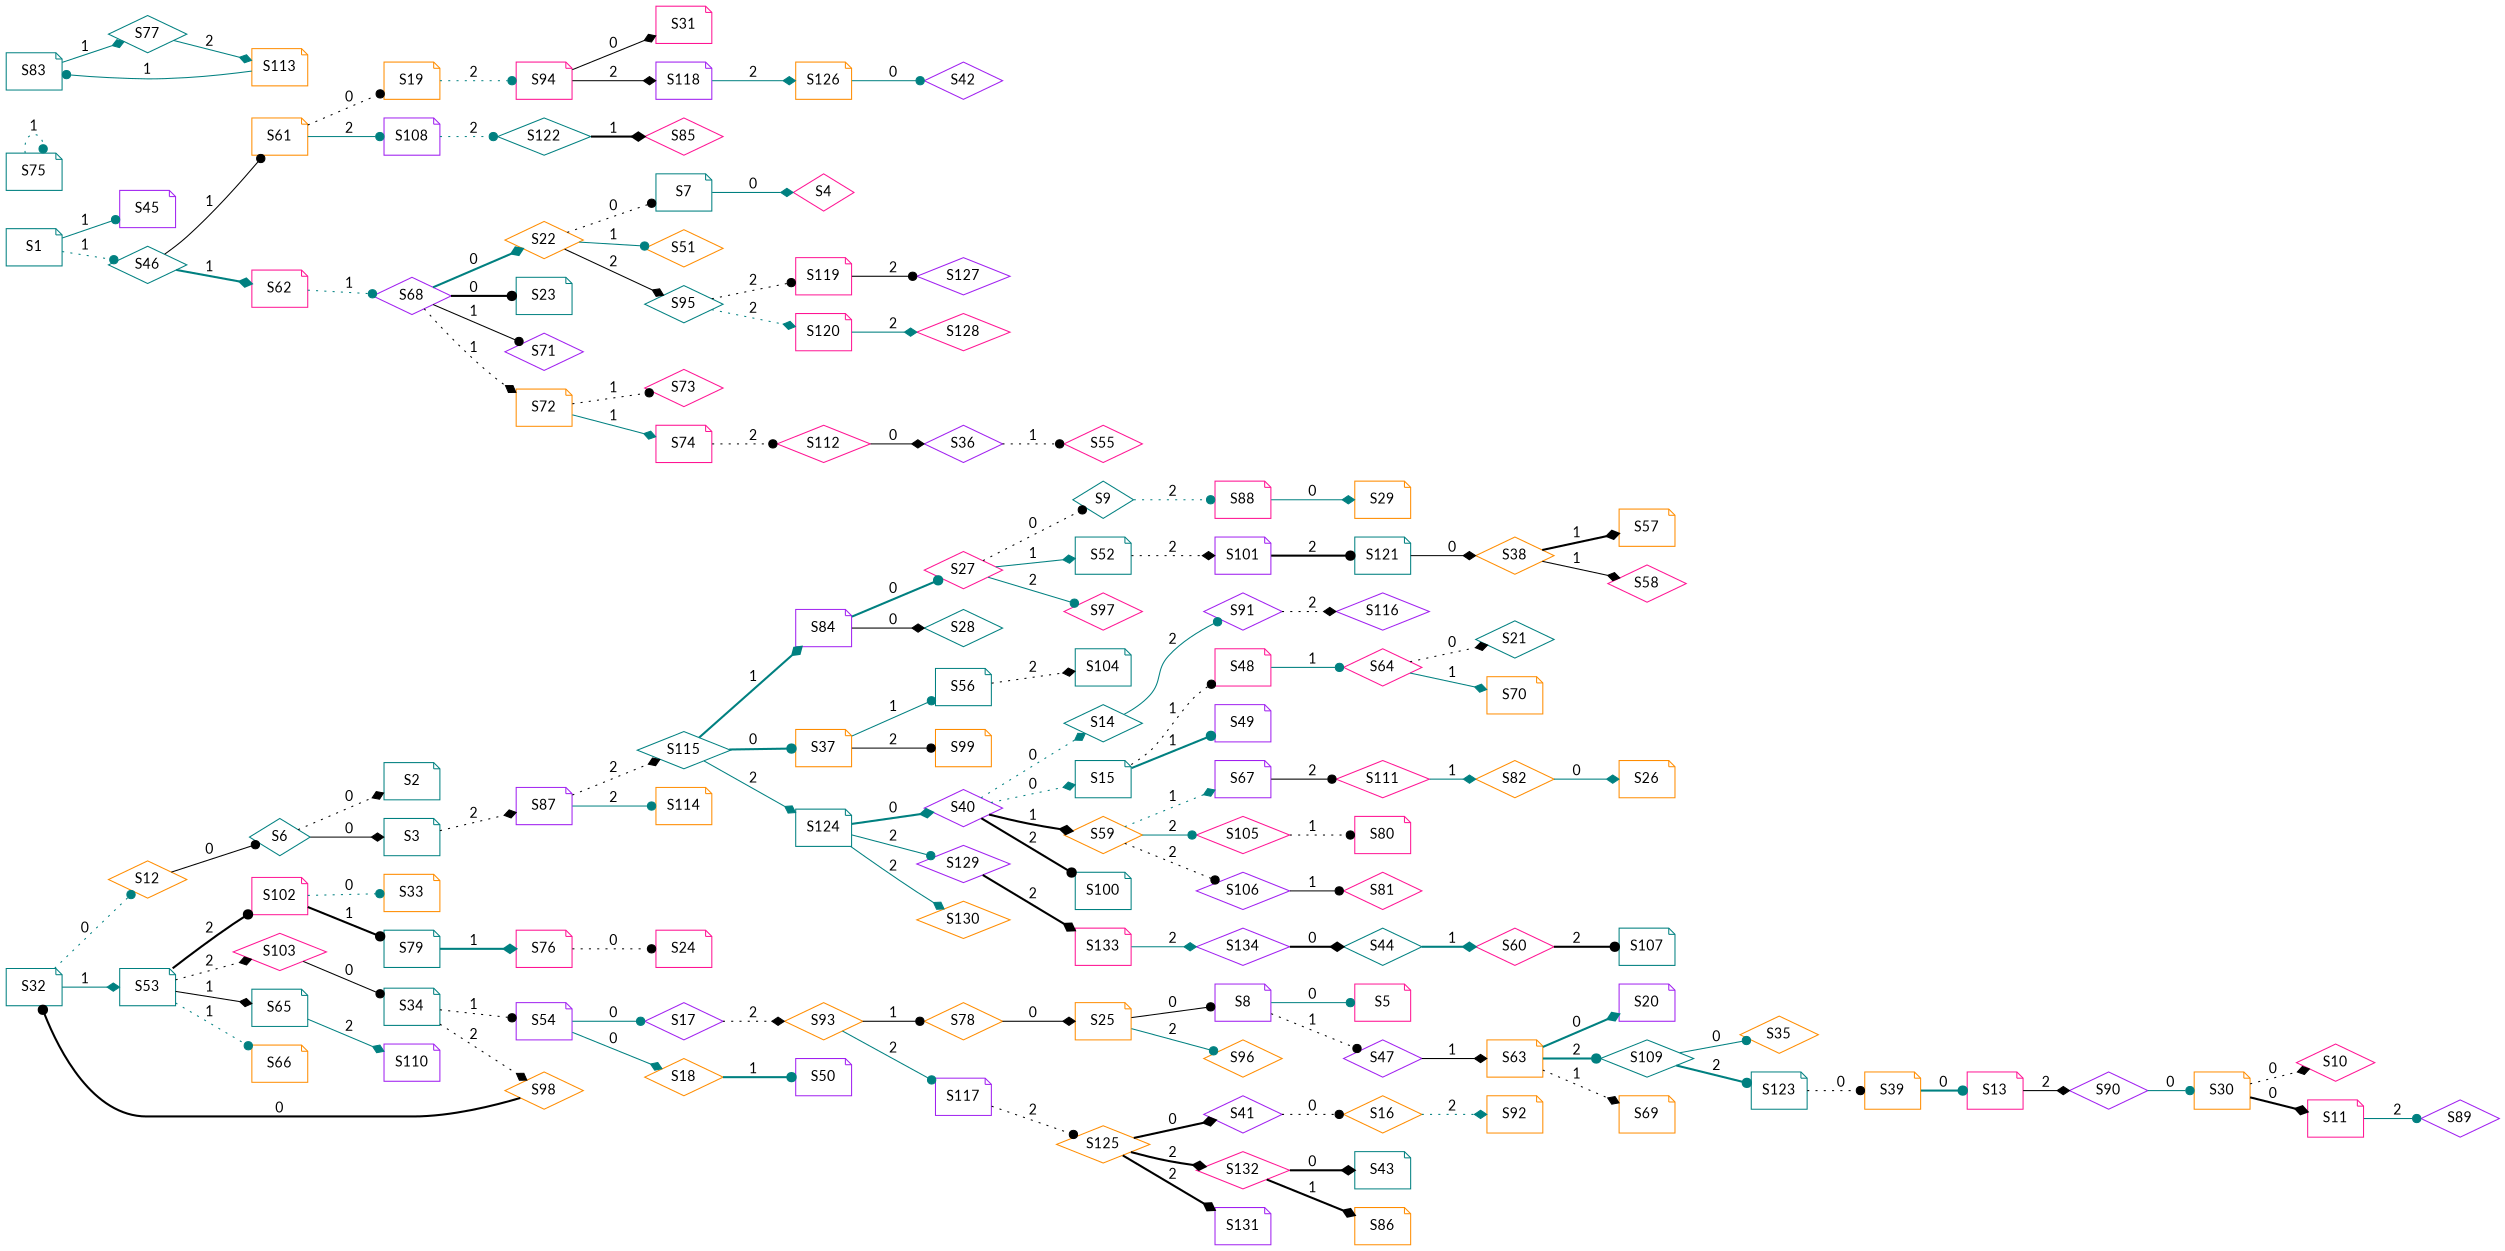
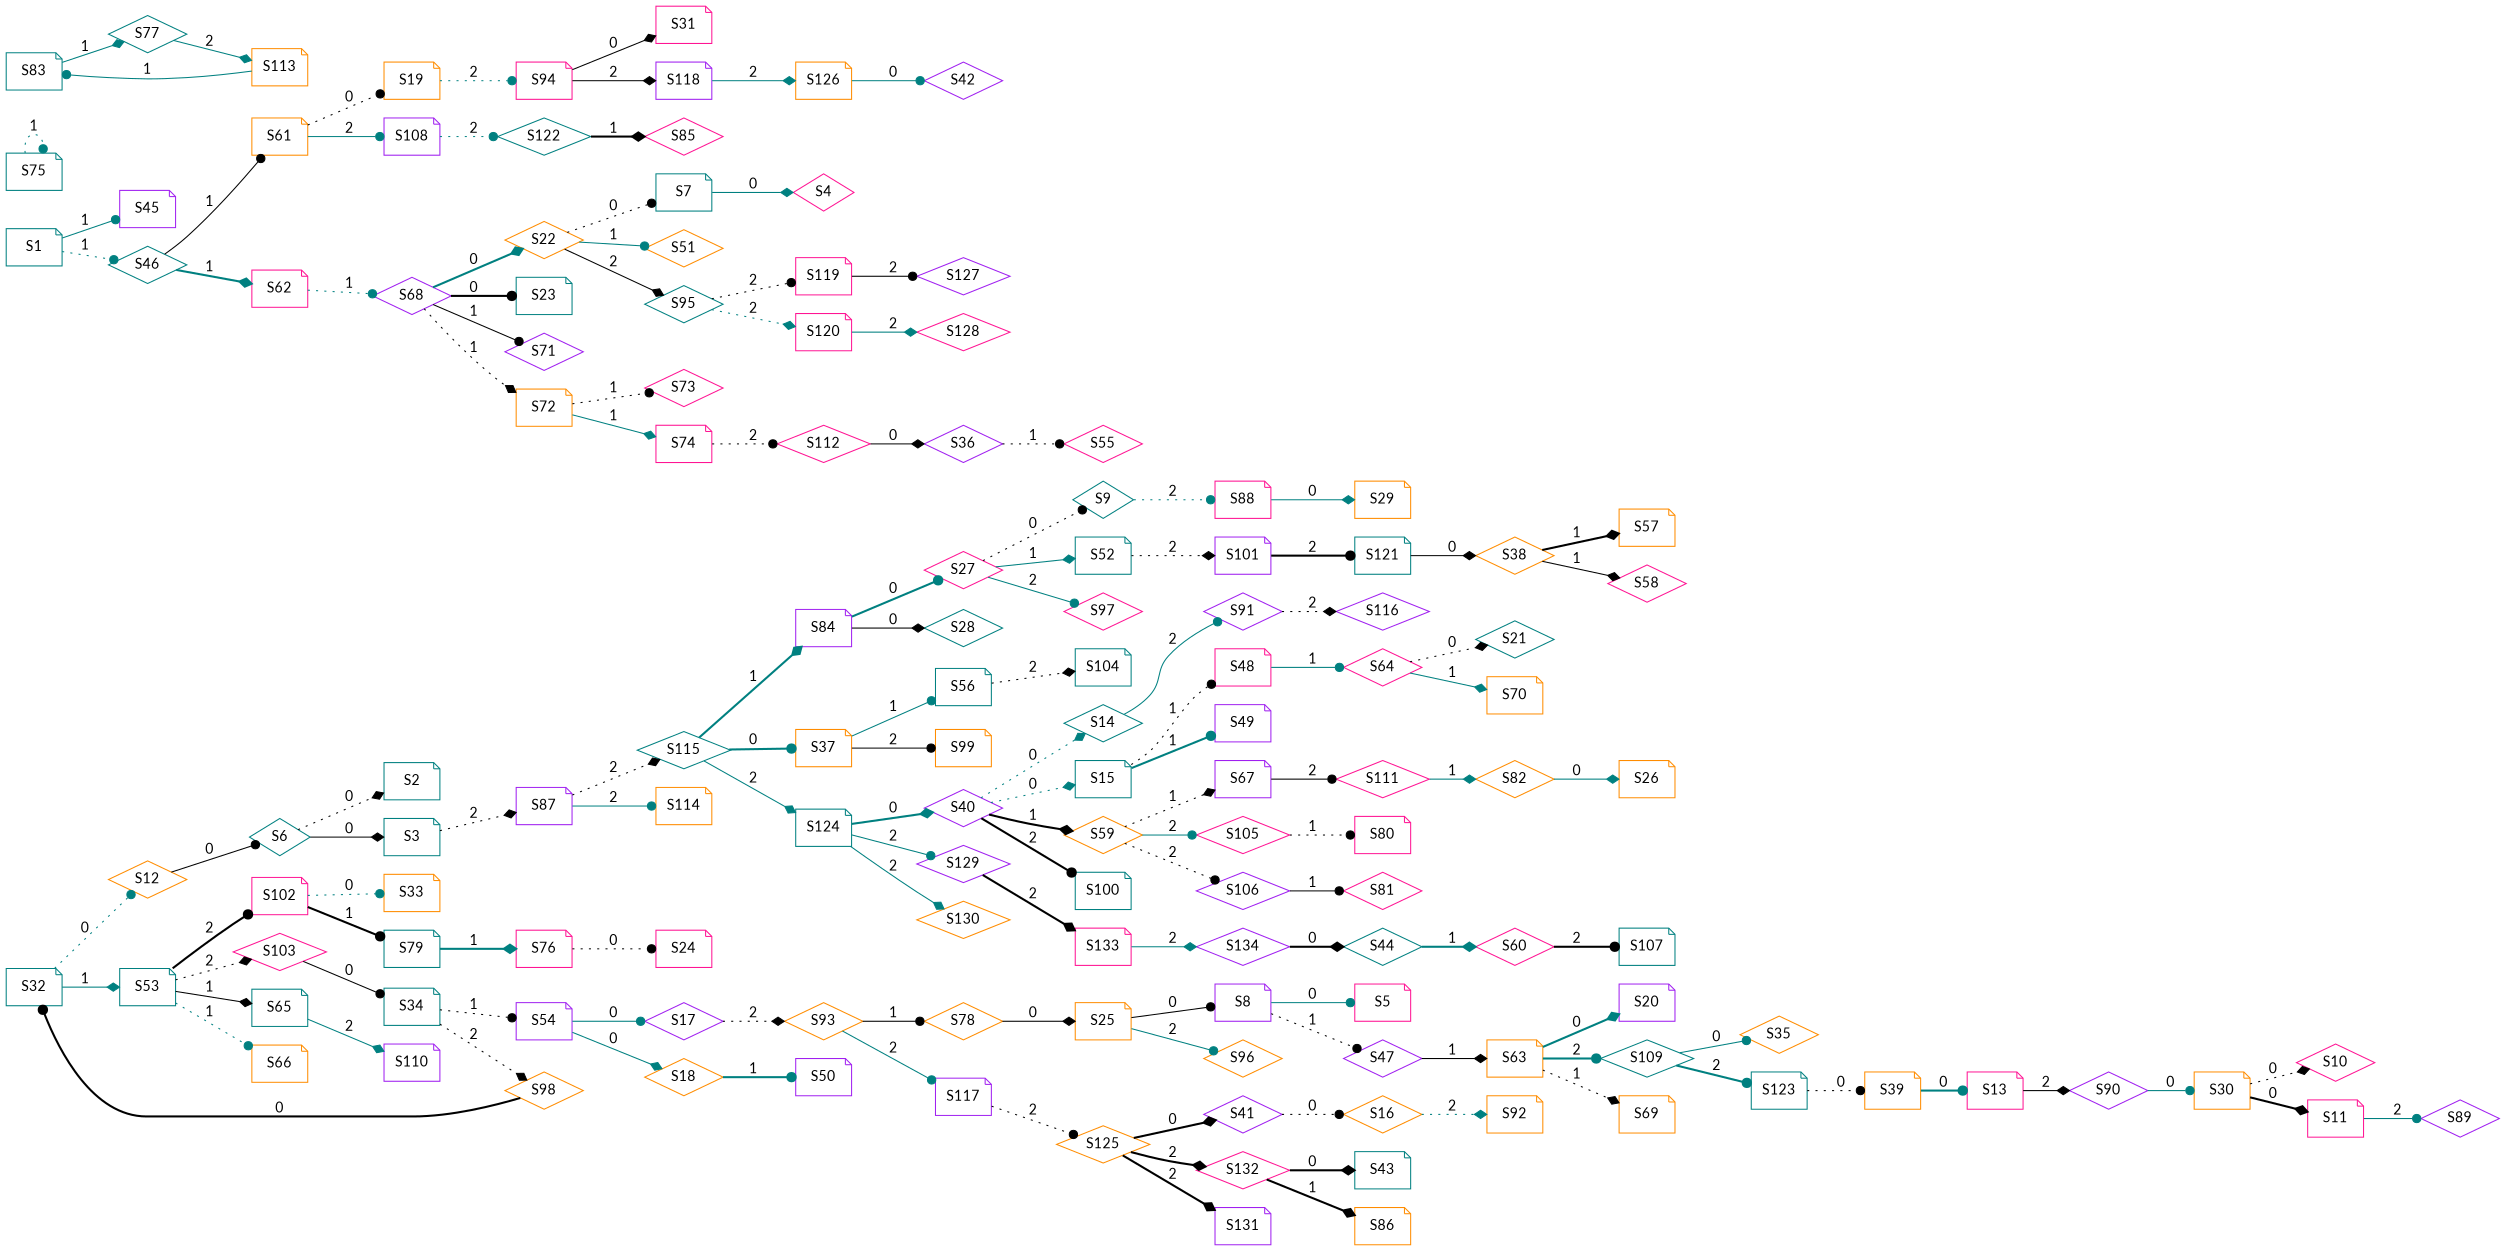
edge "S59" -> "S67": color teal -> black
